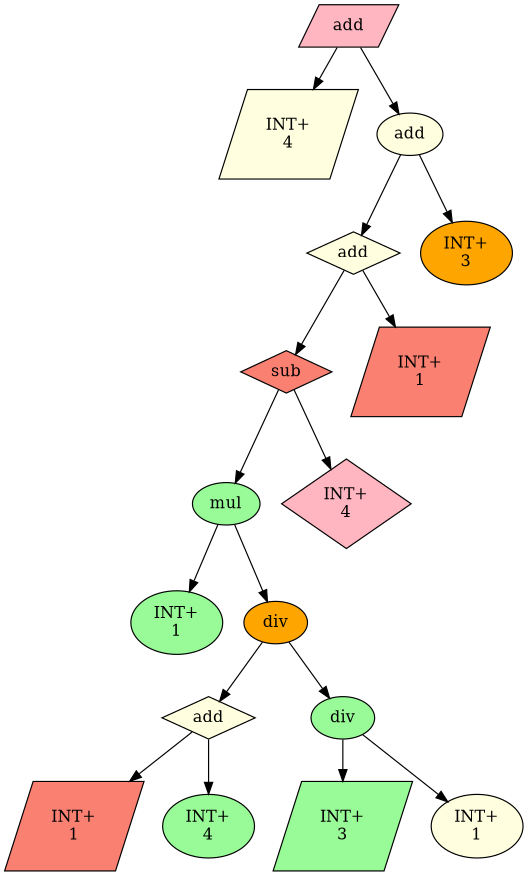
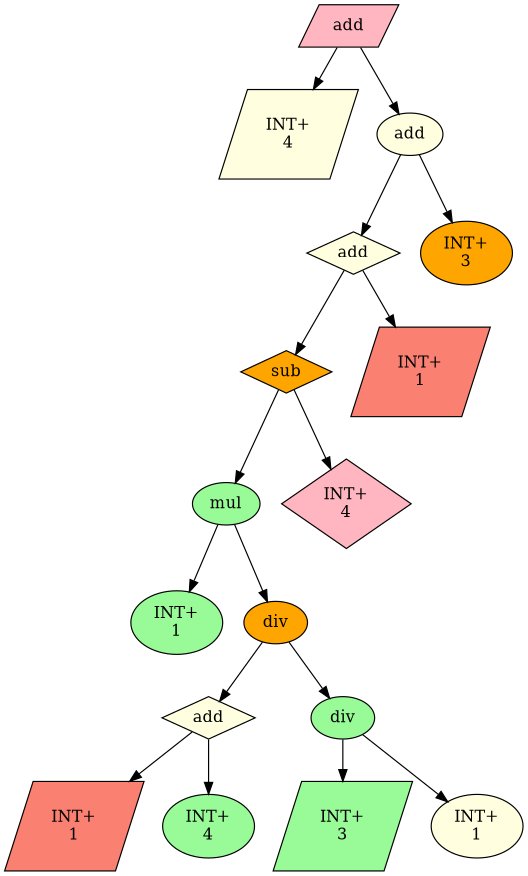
node "sub": fillcolor salmon -> orange
